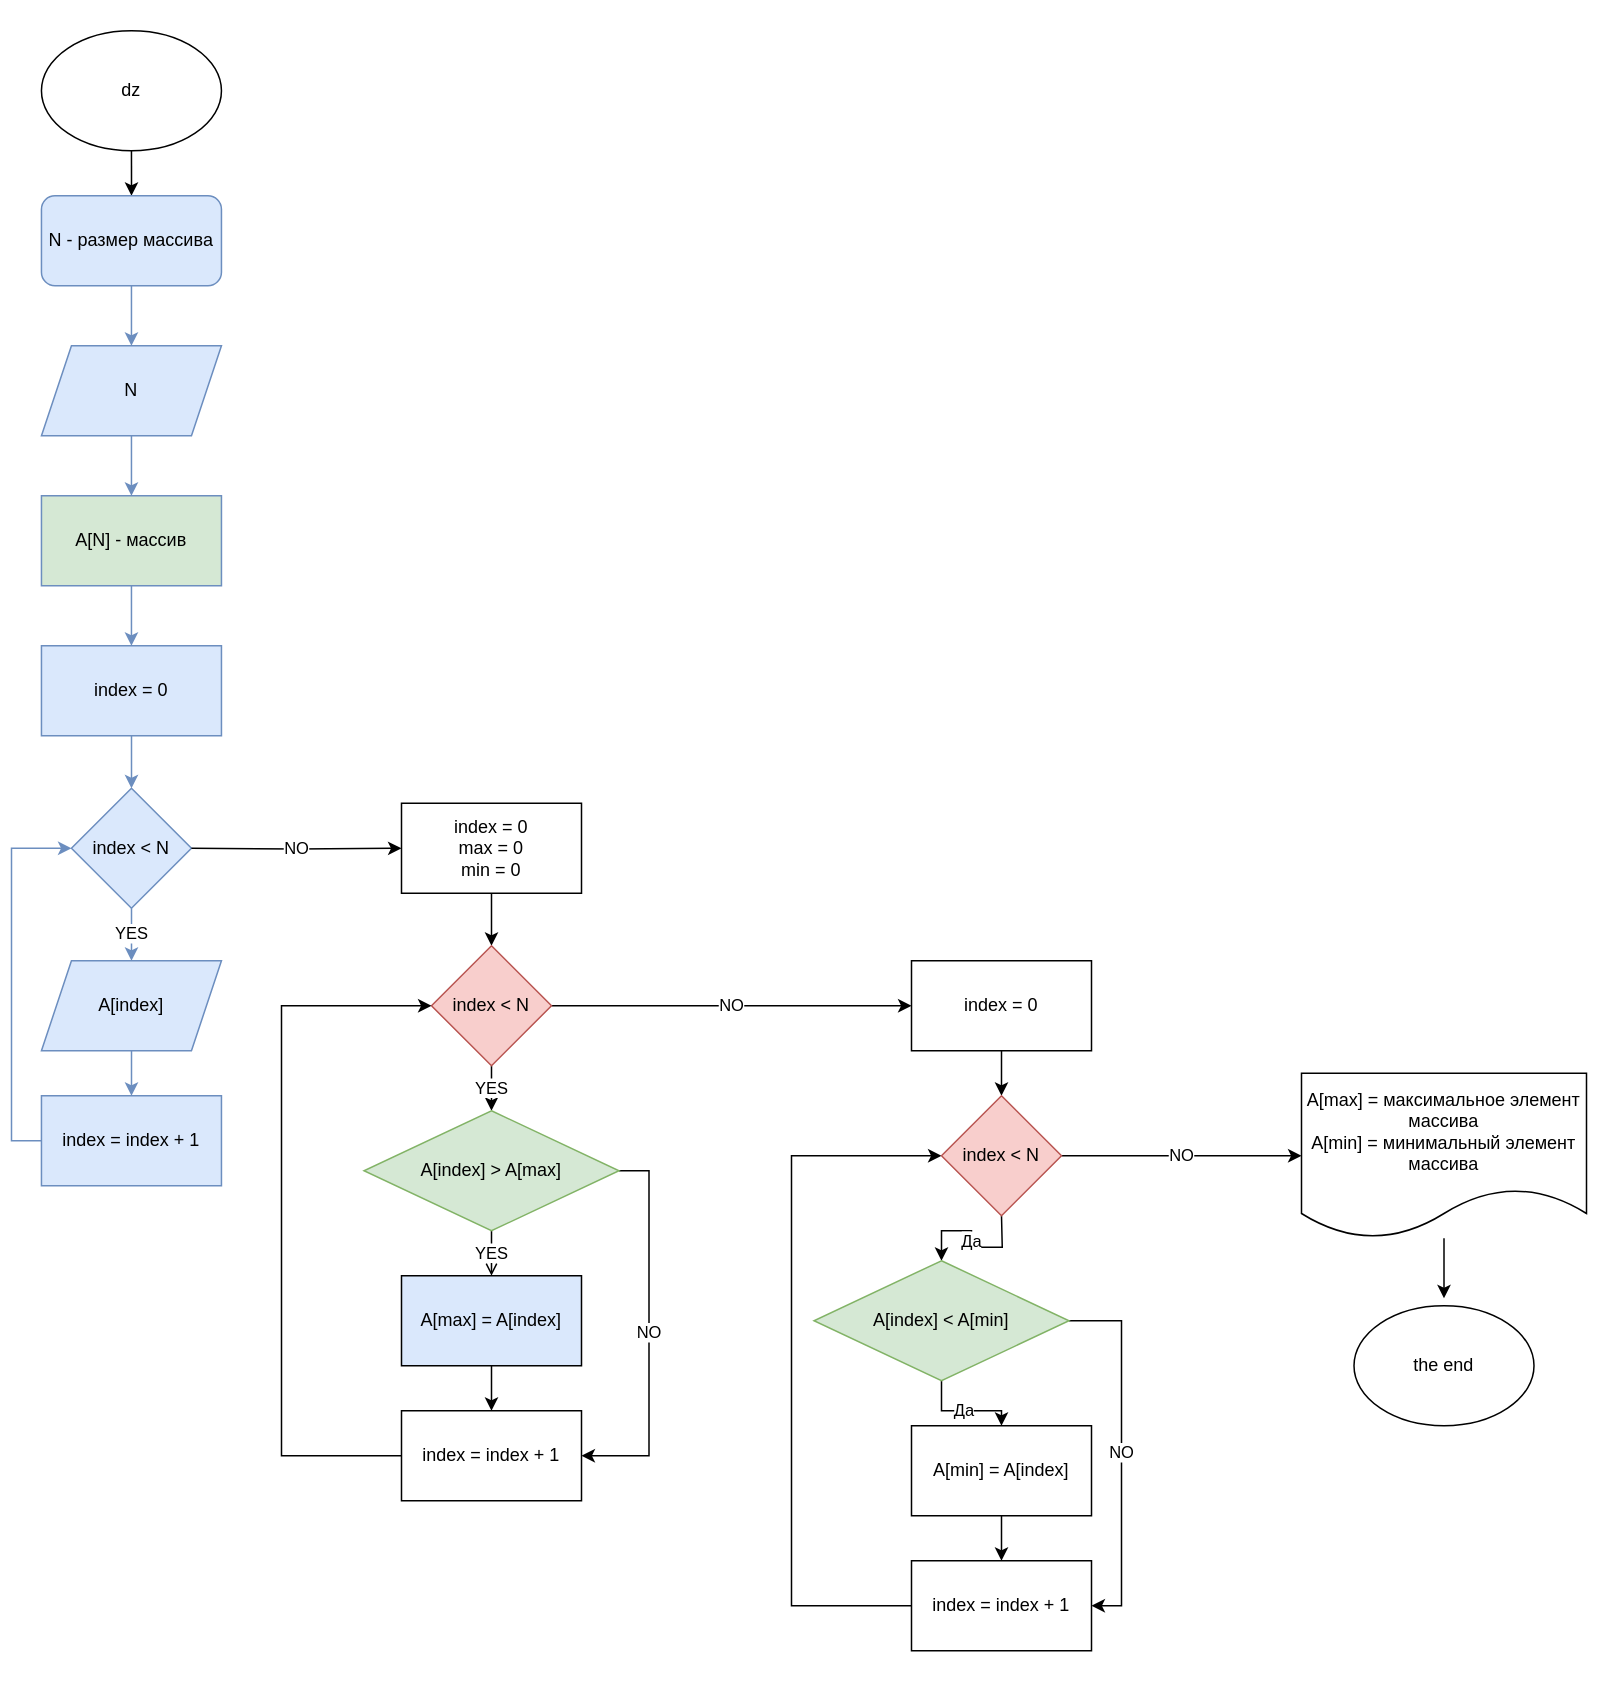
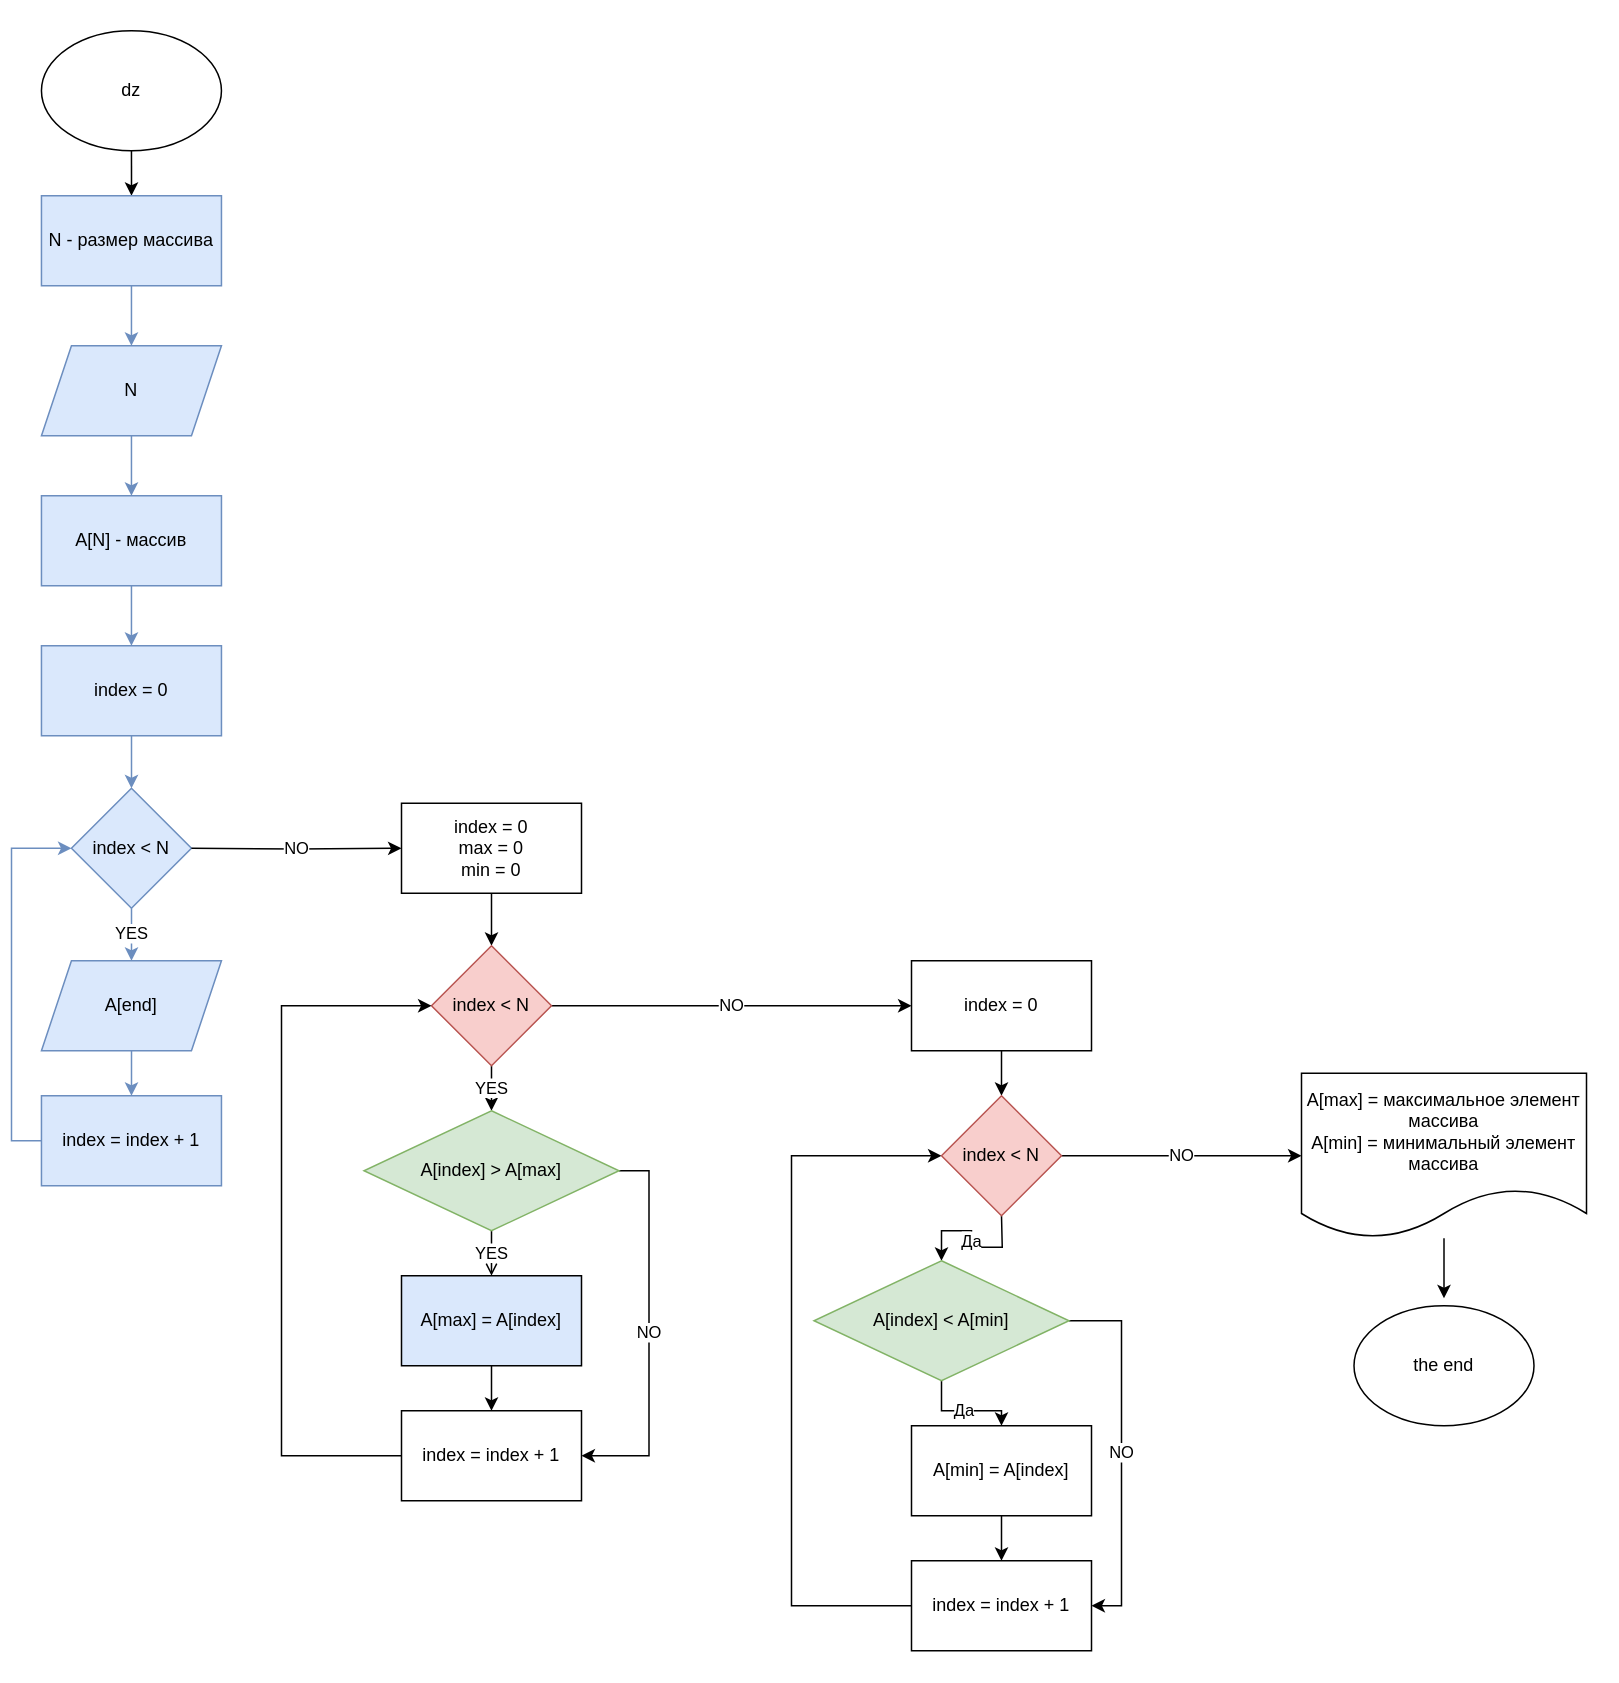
node "N - размер массивa": shape rounded rectangle -> rectangle
node "A[N] - массив": fillcolor #d5e8d4 -> #dae8fc
node "A[index]": label "A[index]" -> "A[end]"
